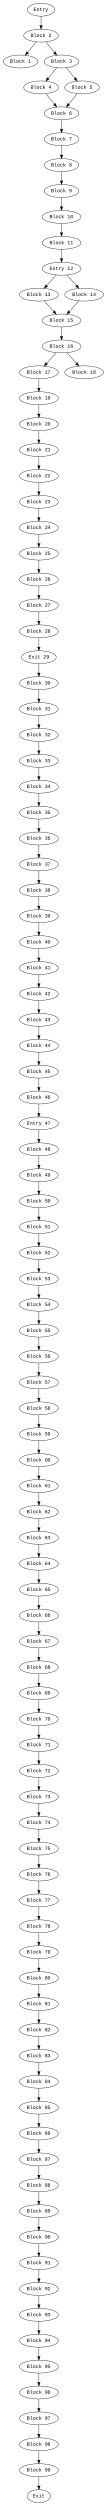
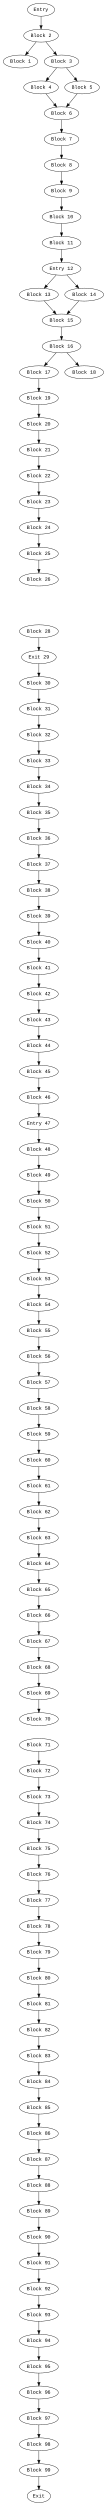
node "Block 27": removed
edge "Block 70" -> "Block 71": removed
